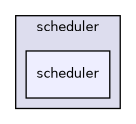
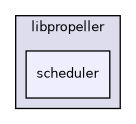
cluster "scheduler": label "scheduler" -> "libpropeller"
